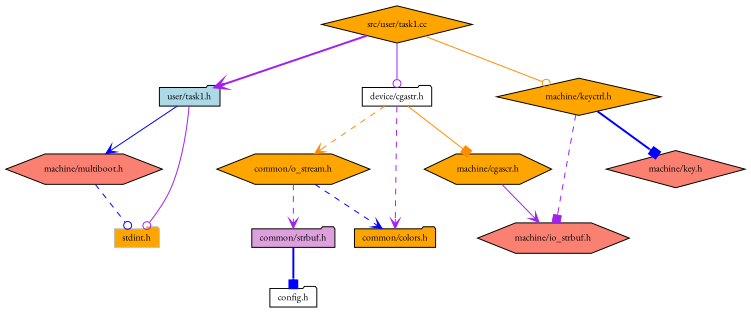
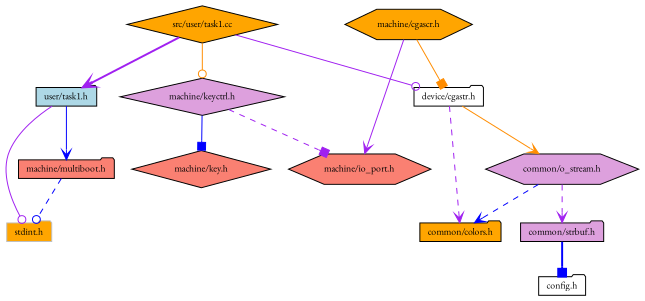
node "machine/keyctrl.h": fillcolor orange -> plum
edge "device/cgastr.h" -> "common/o_stream.h": style dashed -> solid
edge "device/cgastr.h" -> "machine/cgascr.h": reversed
edge "machine/keyctrl.h" -> "machine/key.h": style bold -> solid
node "machine/multiboot.h": shape hexagon -> folder
node "common/o_stream.h": fillcolor orange -> plum
node "machine/io_strbuf.h": label "machine/io_strbuf.h" -> "machine/io_port.h"
